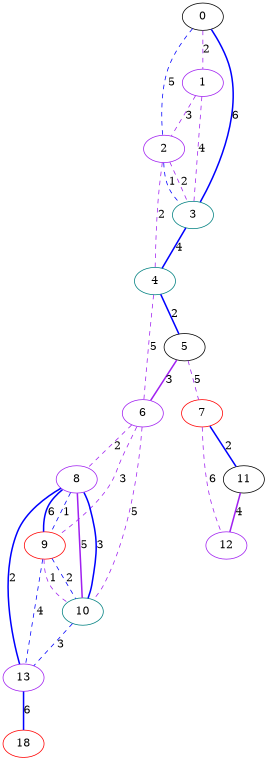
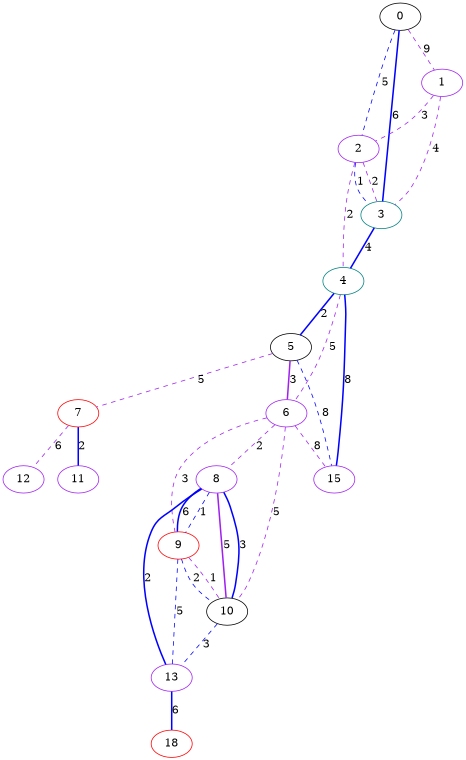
edge "0" -- "1": label "2" -> "9"
node "11": color black -> purple
node "15": added
edge "11" -- "12": removed, label "4"
edge "9" -- "13": label "4" -> "5"
node "10": color teal -> black
